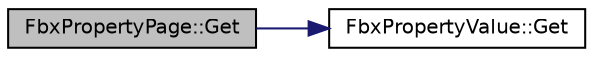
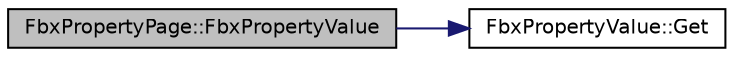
node "FbxPropertyPage::Get": label "FbxPropertyPage::Get" -> "FbxPropertyPage::FbxPropertyValue"
